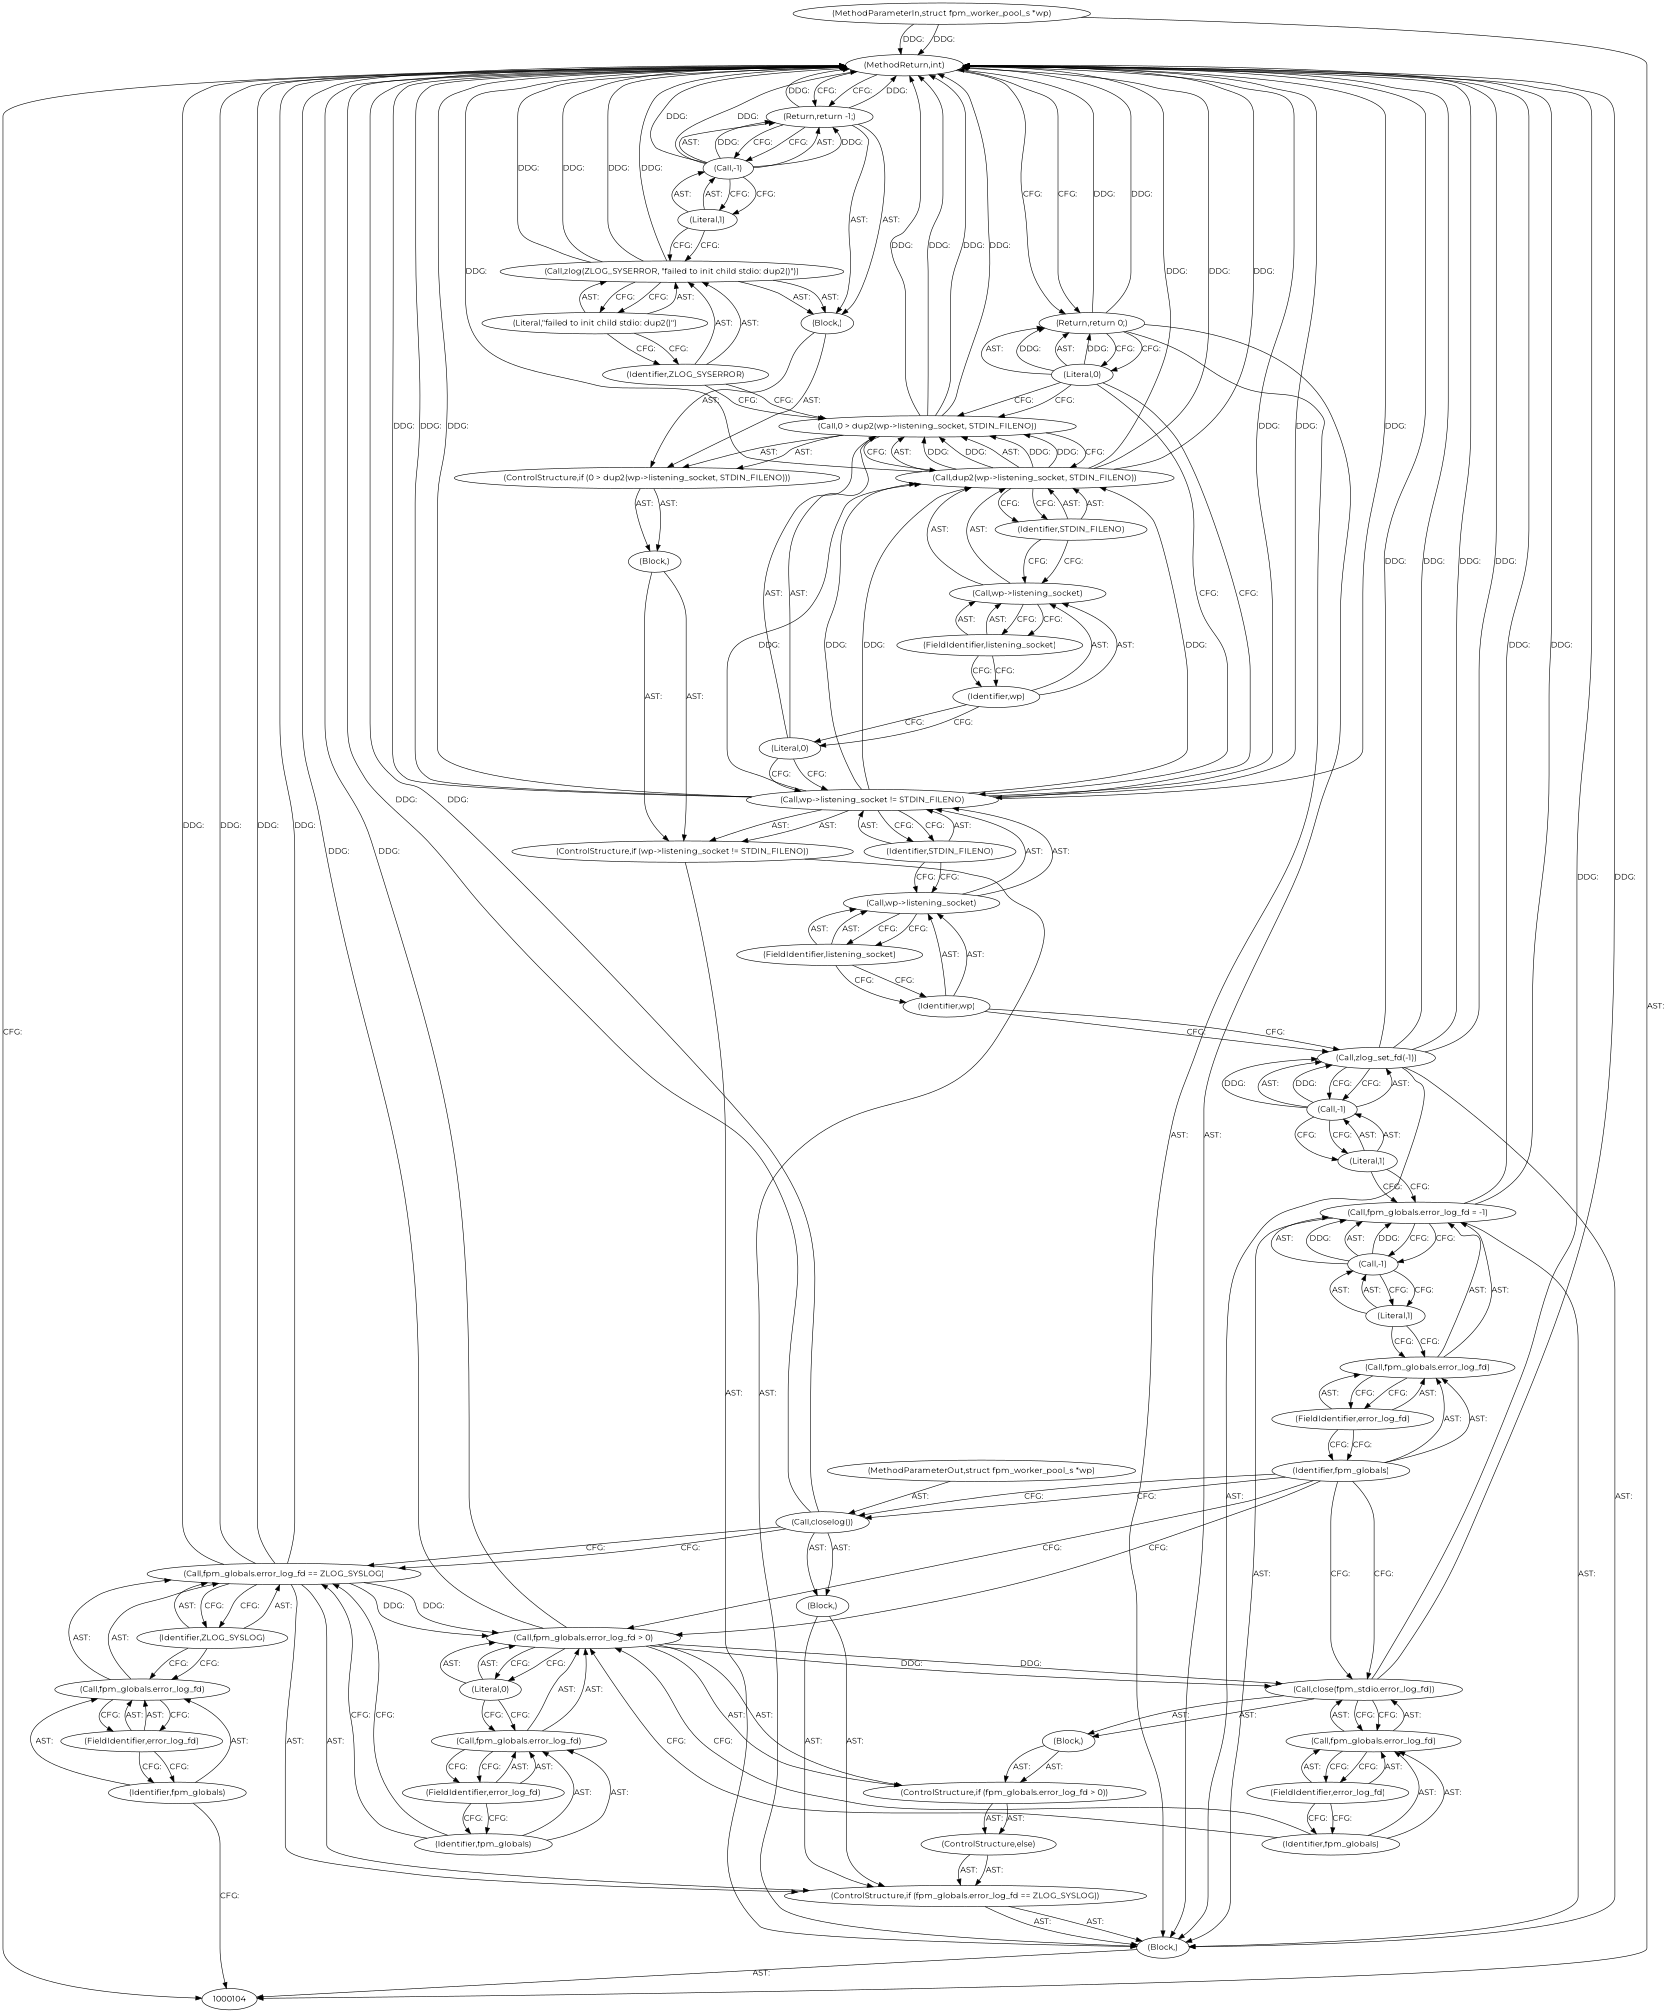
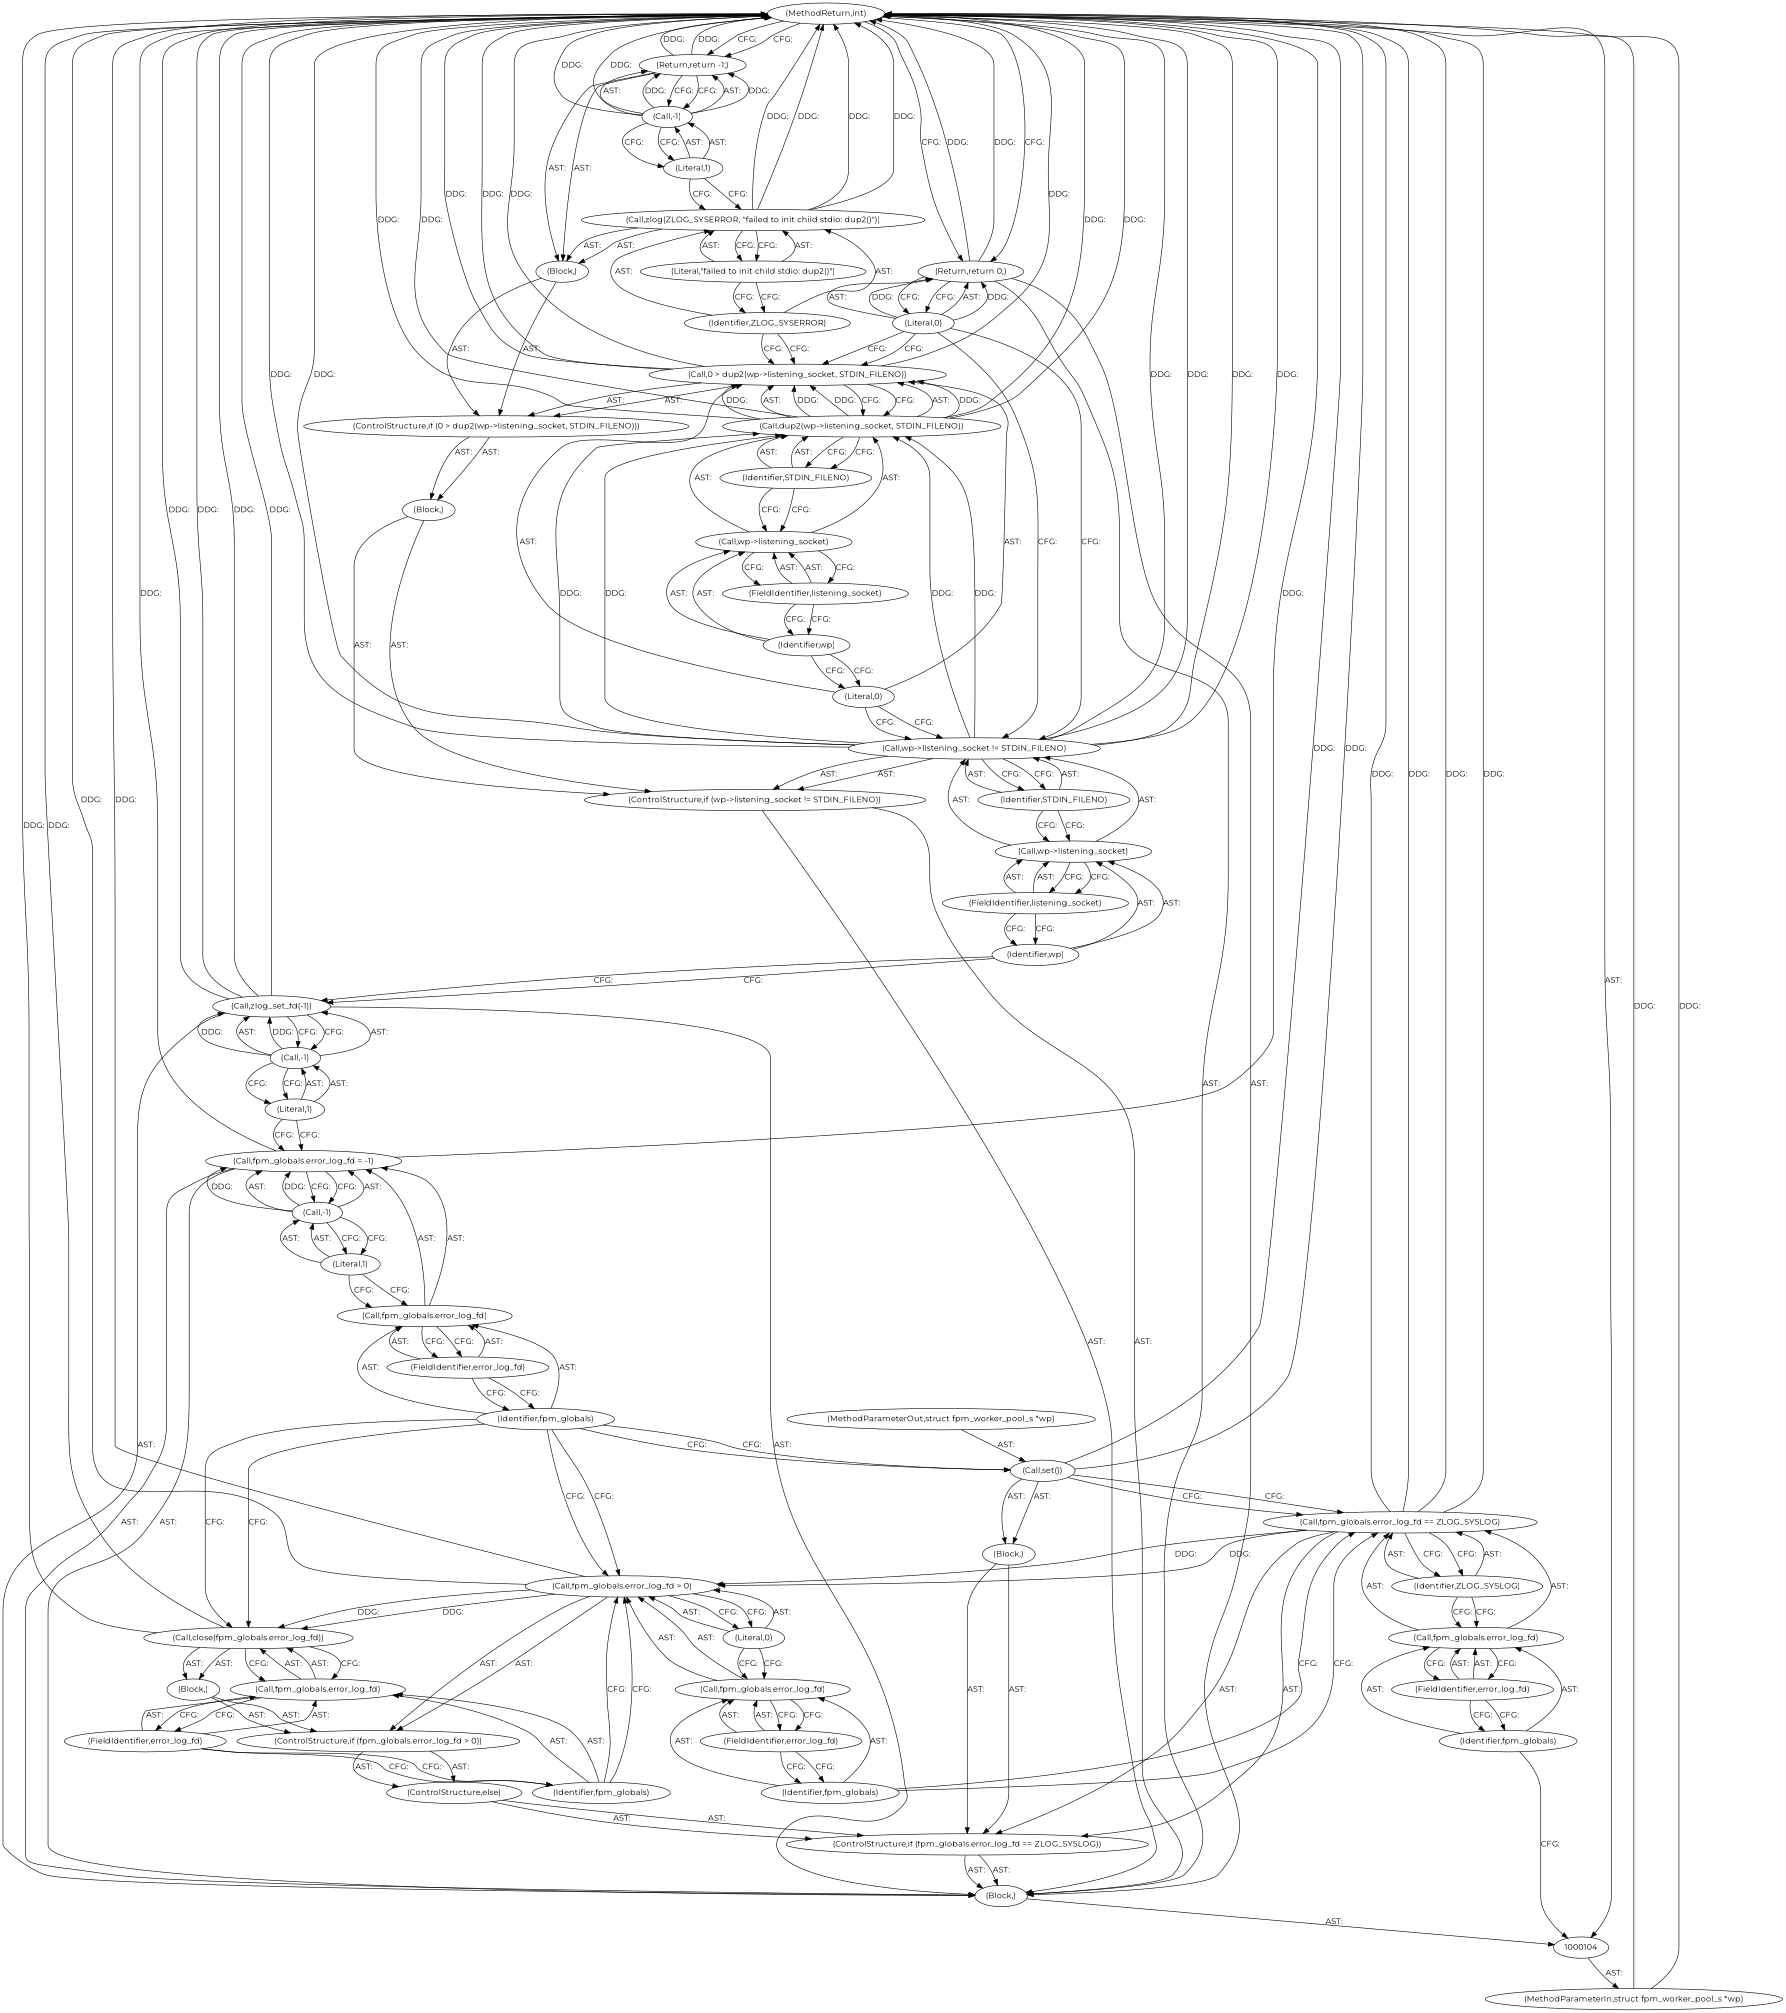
edge "(MethodReturn,int)" -> "1000104": label "CFG: " -> "AST: "
edge "(MethodParameterIn,struct fpm_worker_pool_s *wp)" -> "1000104": reversed
node "(Call,closelog())": label "(Call,closelog())" -> "(Call,set())"
node "(Call,close(fpm_stdio.error_log_fd))": label "(Call,close(fpm_stdio.error_log_fd))" -> "(Call,close(fpm_globals.error_log_fd))"
